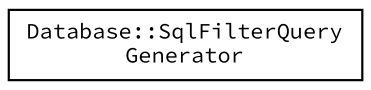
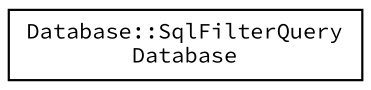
node "Database::SqlFilterQuery Generator": label "Database::SqlFilterQuery Generator" -> "Database::SqlFilterQuery Database"
